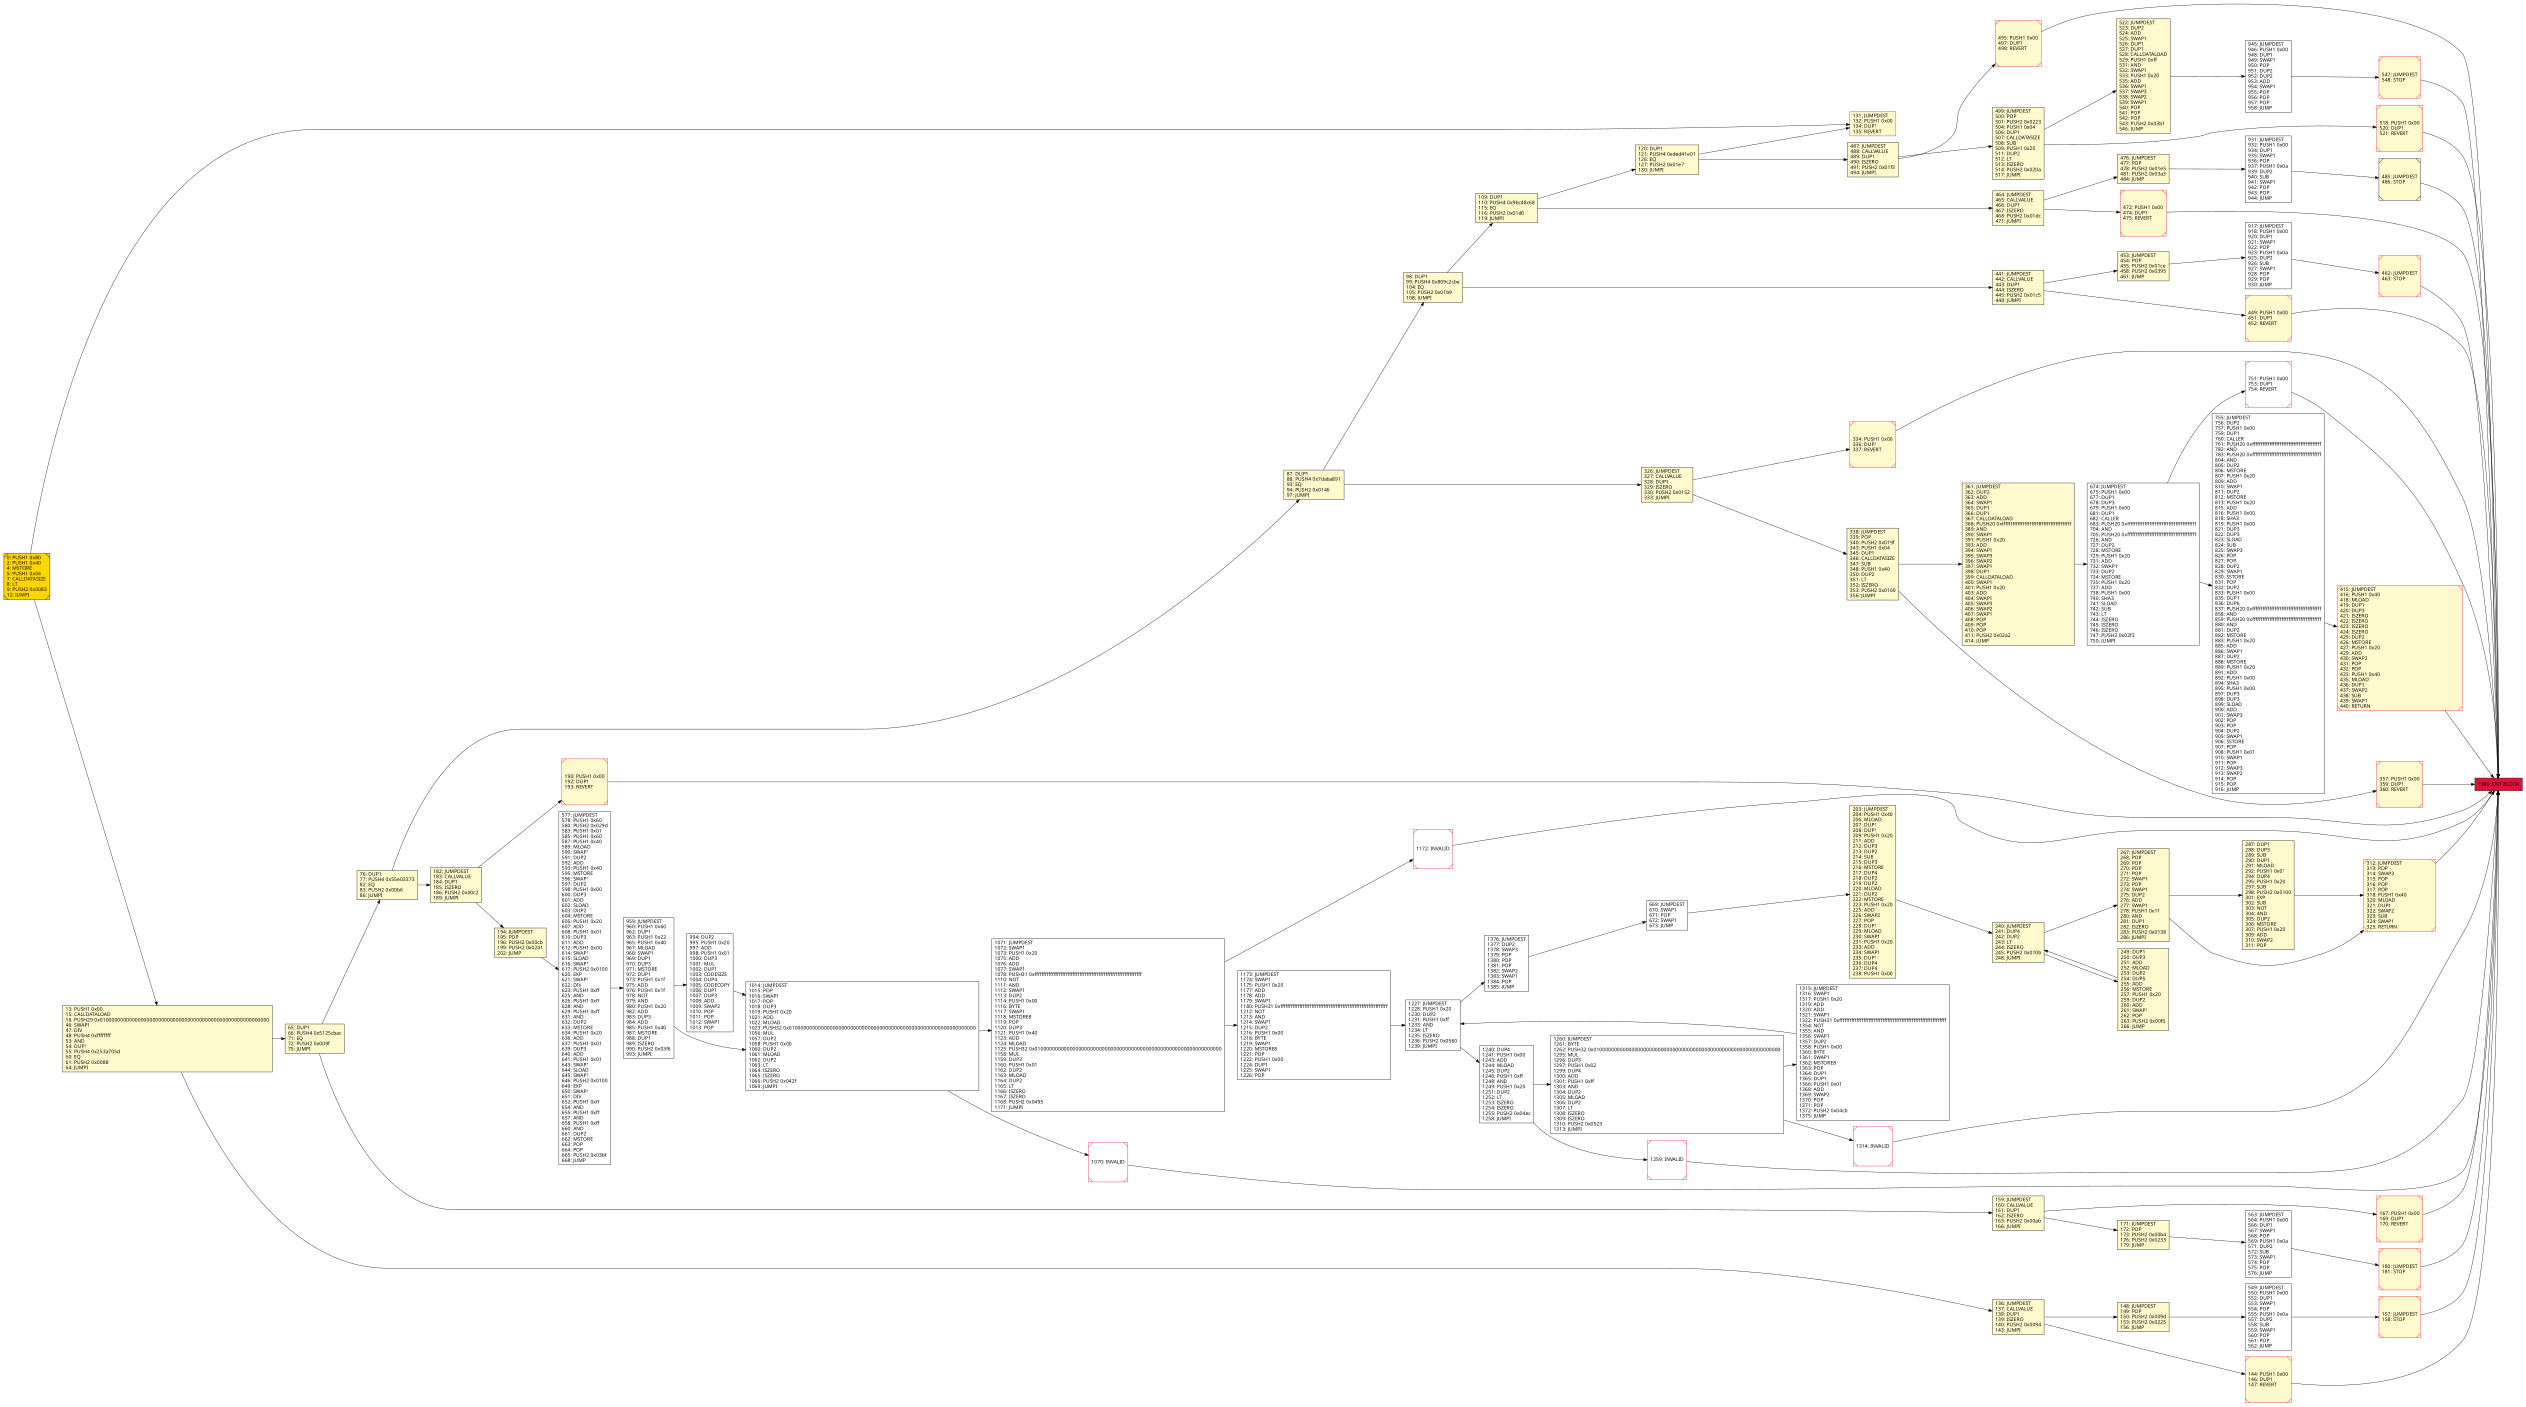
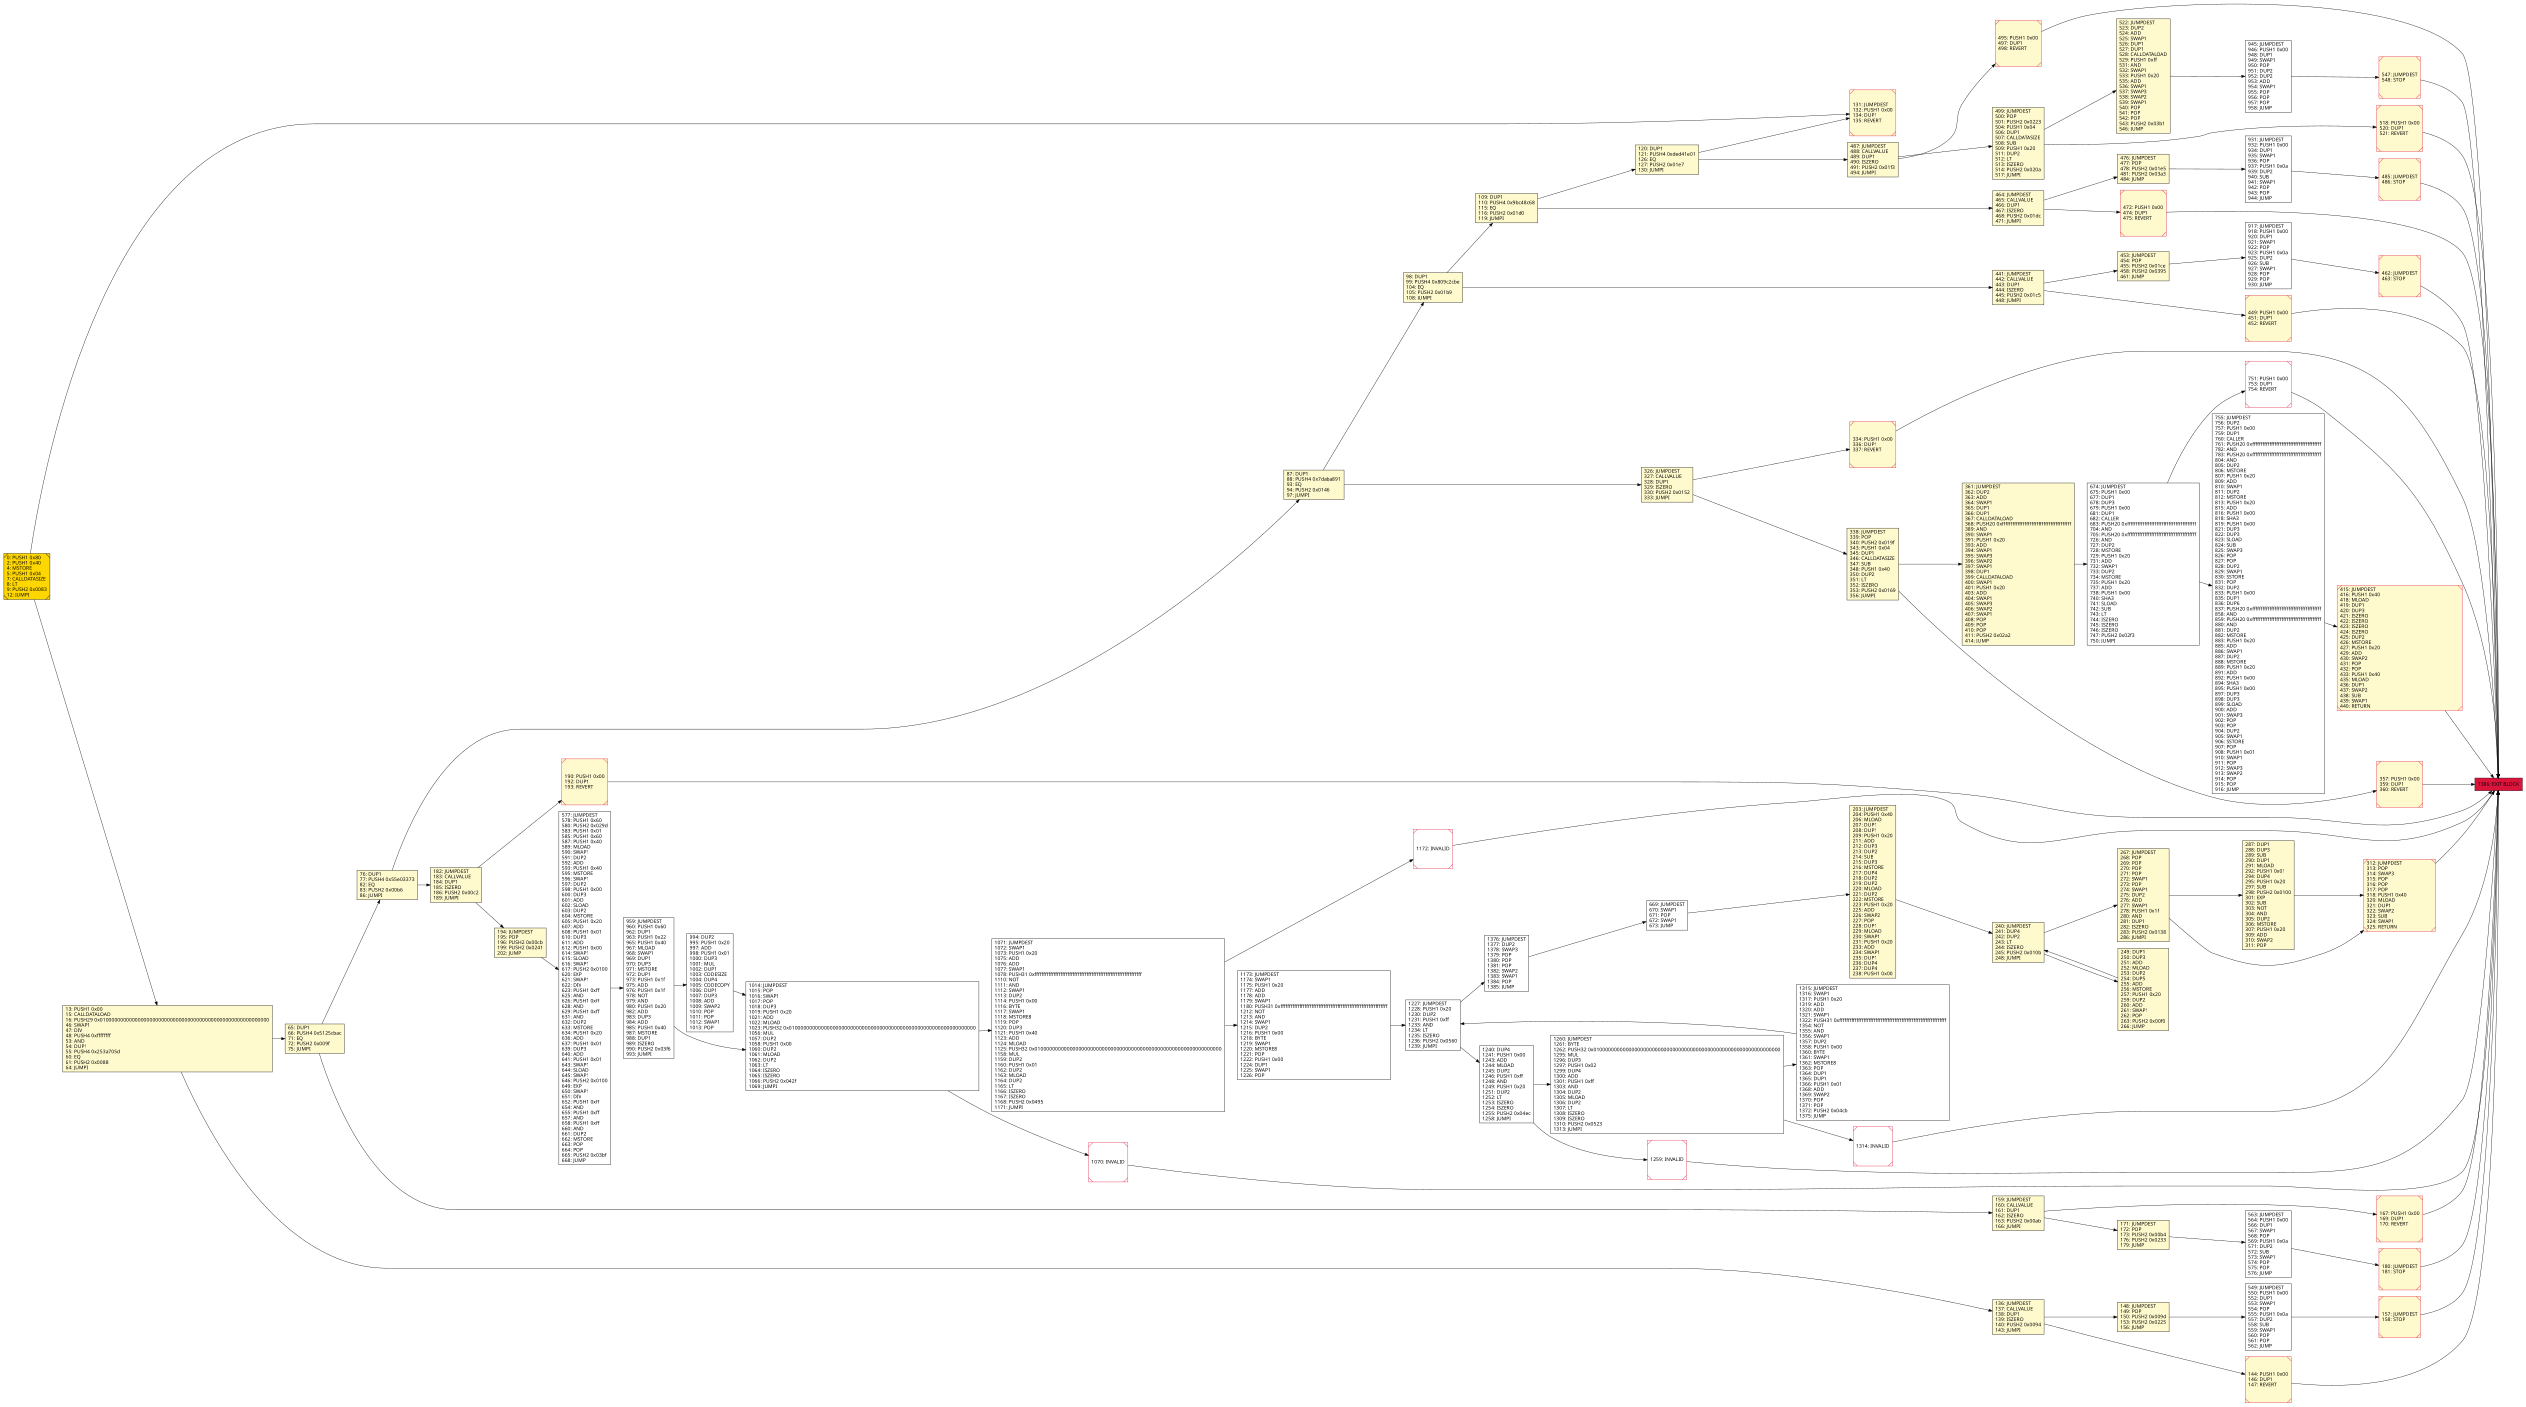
node "131: JUMPDEST 132: PUSH1 0x00 134: DUP1 135: REVERT": shape box -> Msquare
node "485: JUMPDEST 486: STOP": color black -> crimson
